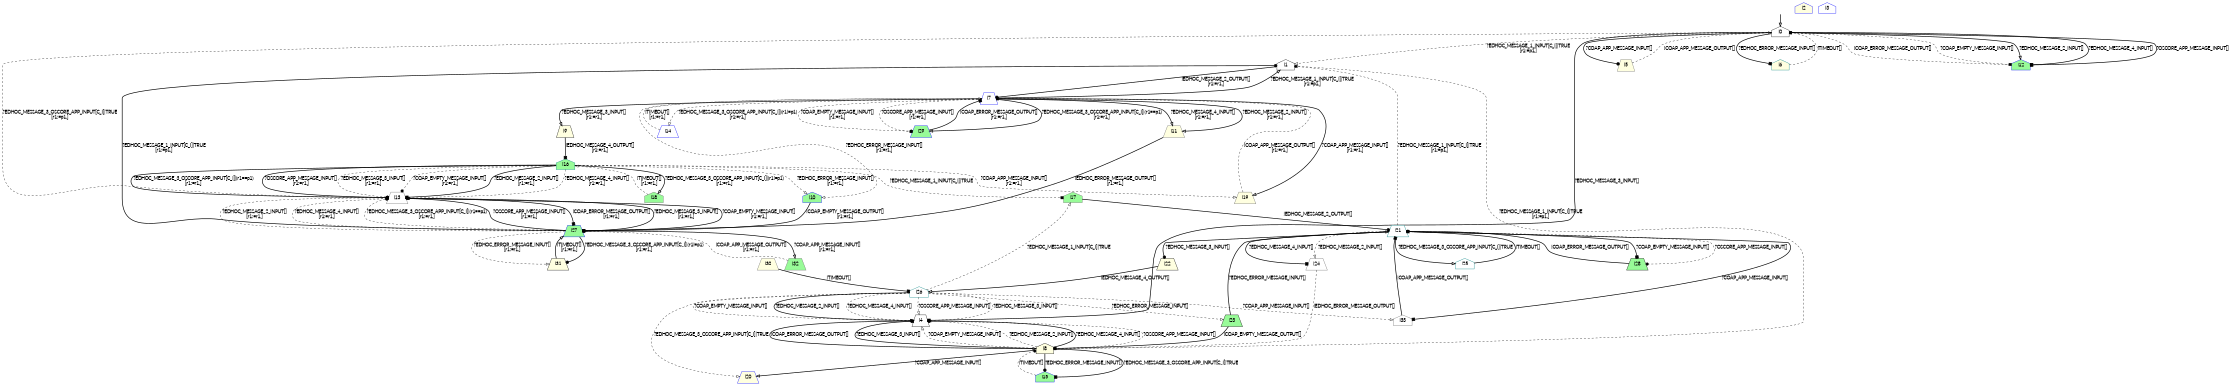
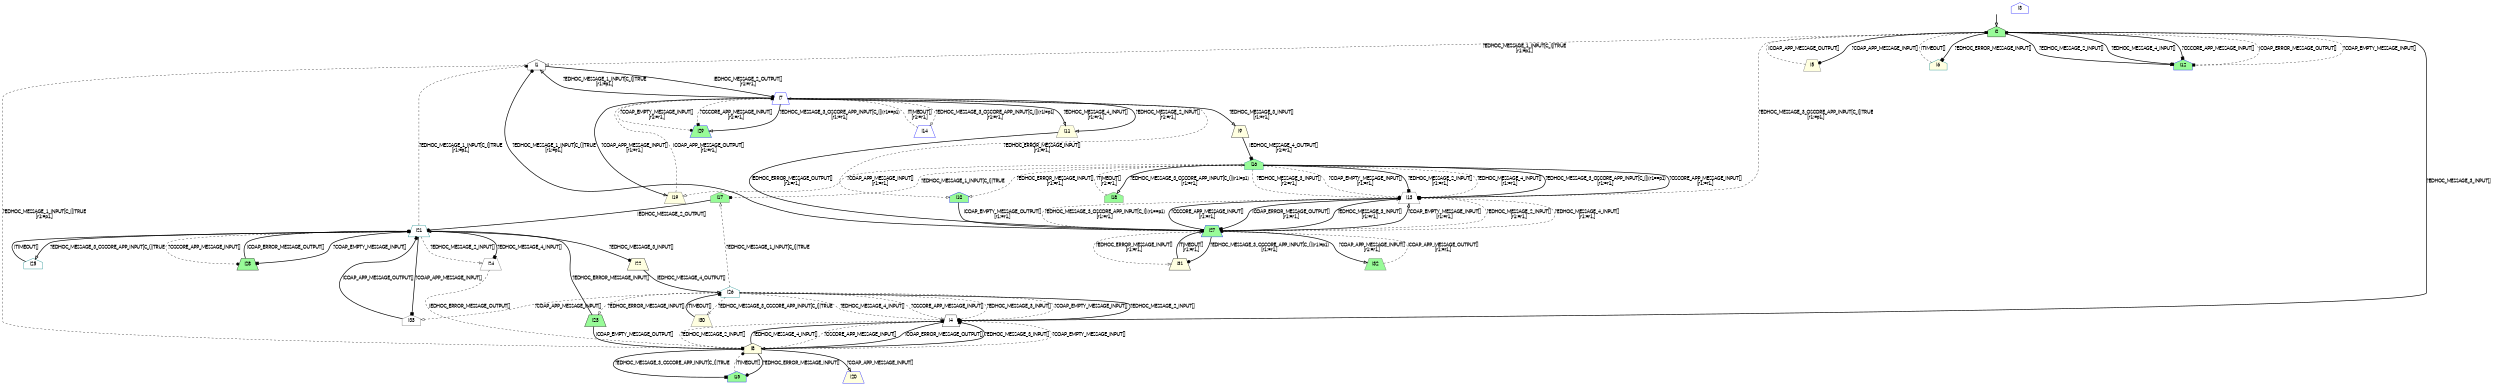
node "l2": removed
node "l0": fillcolor white -> palegreen
edge "l29" -> "l7": removed, label "!COAP_ERROR_MESSAGE_OUTPUT[] [r1:=r1,]"
edge "l26" -> "l20": now "l26" -> "l30"
